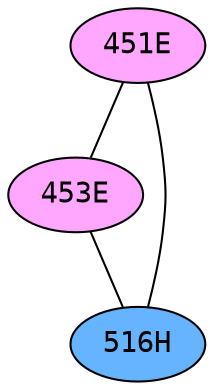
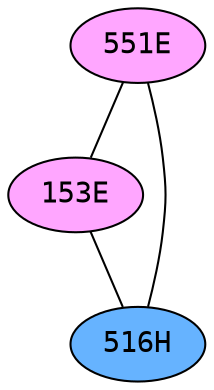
node "451E": label "451E" -> "551E"
node "453E": label "453E" -> "153E"
